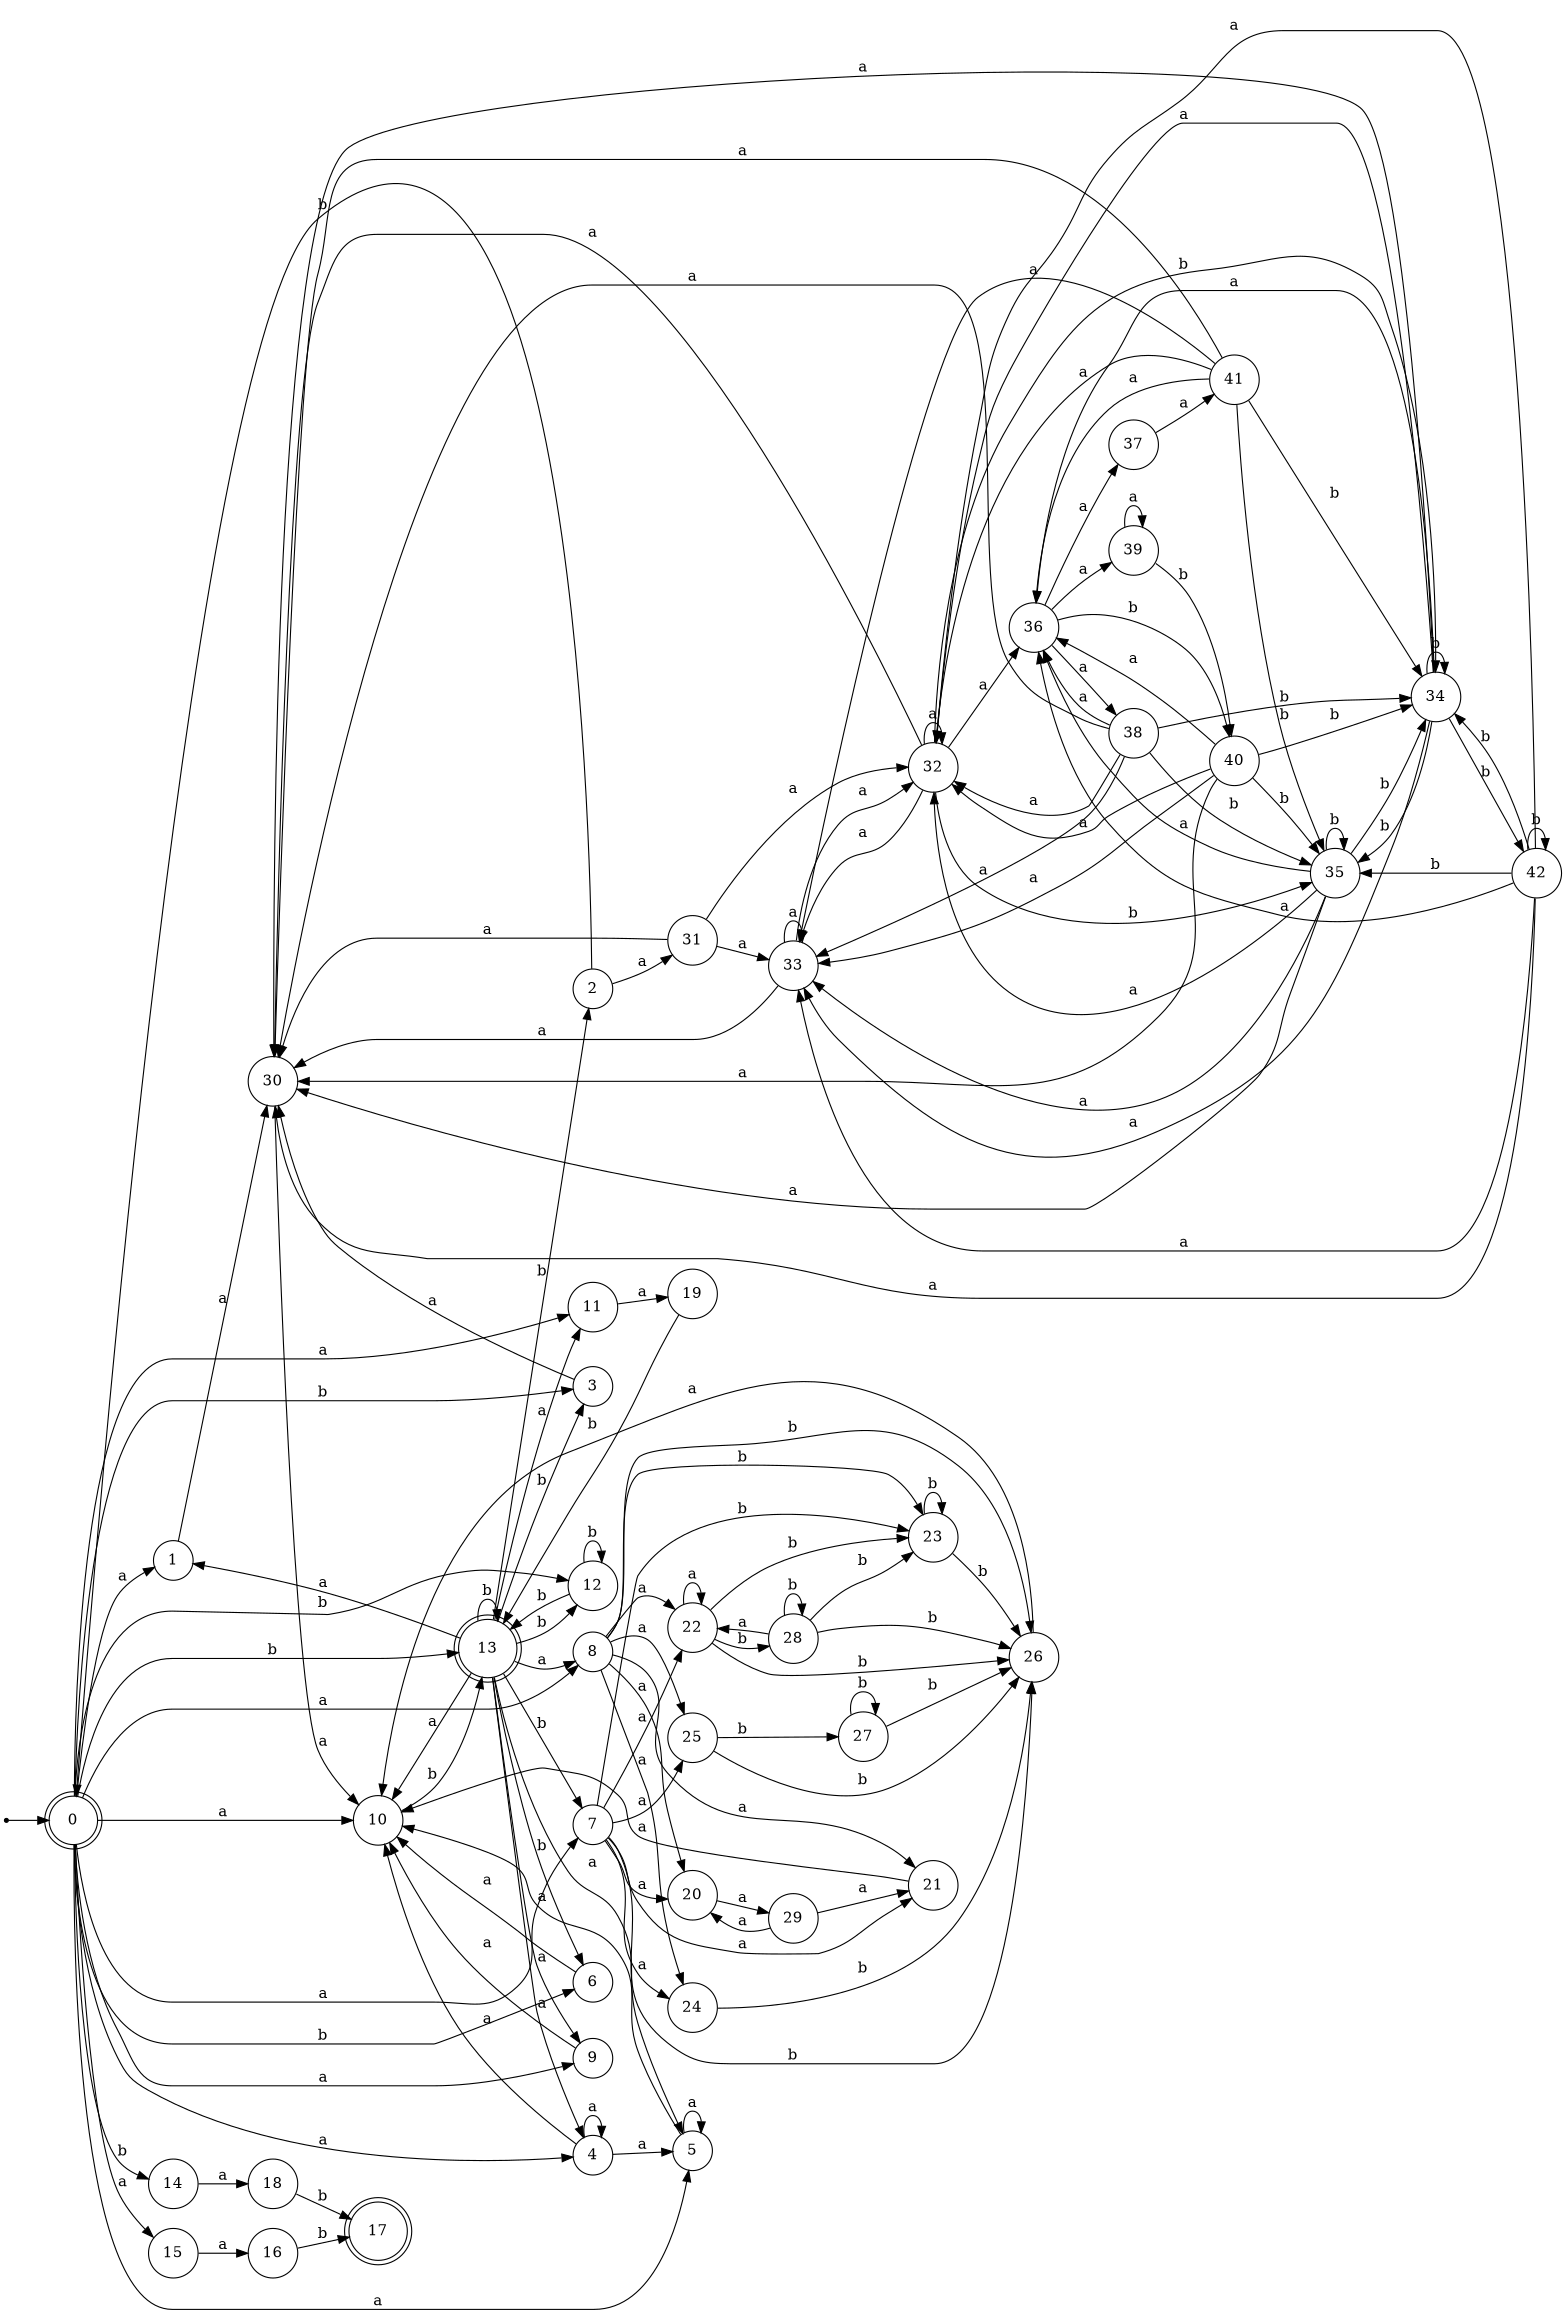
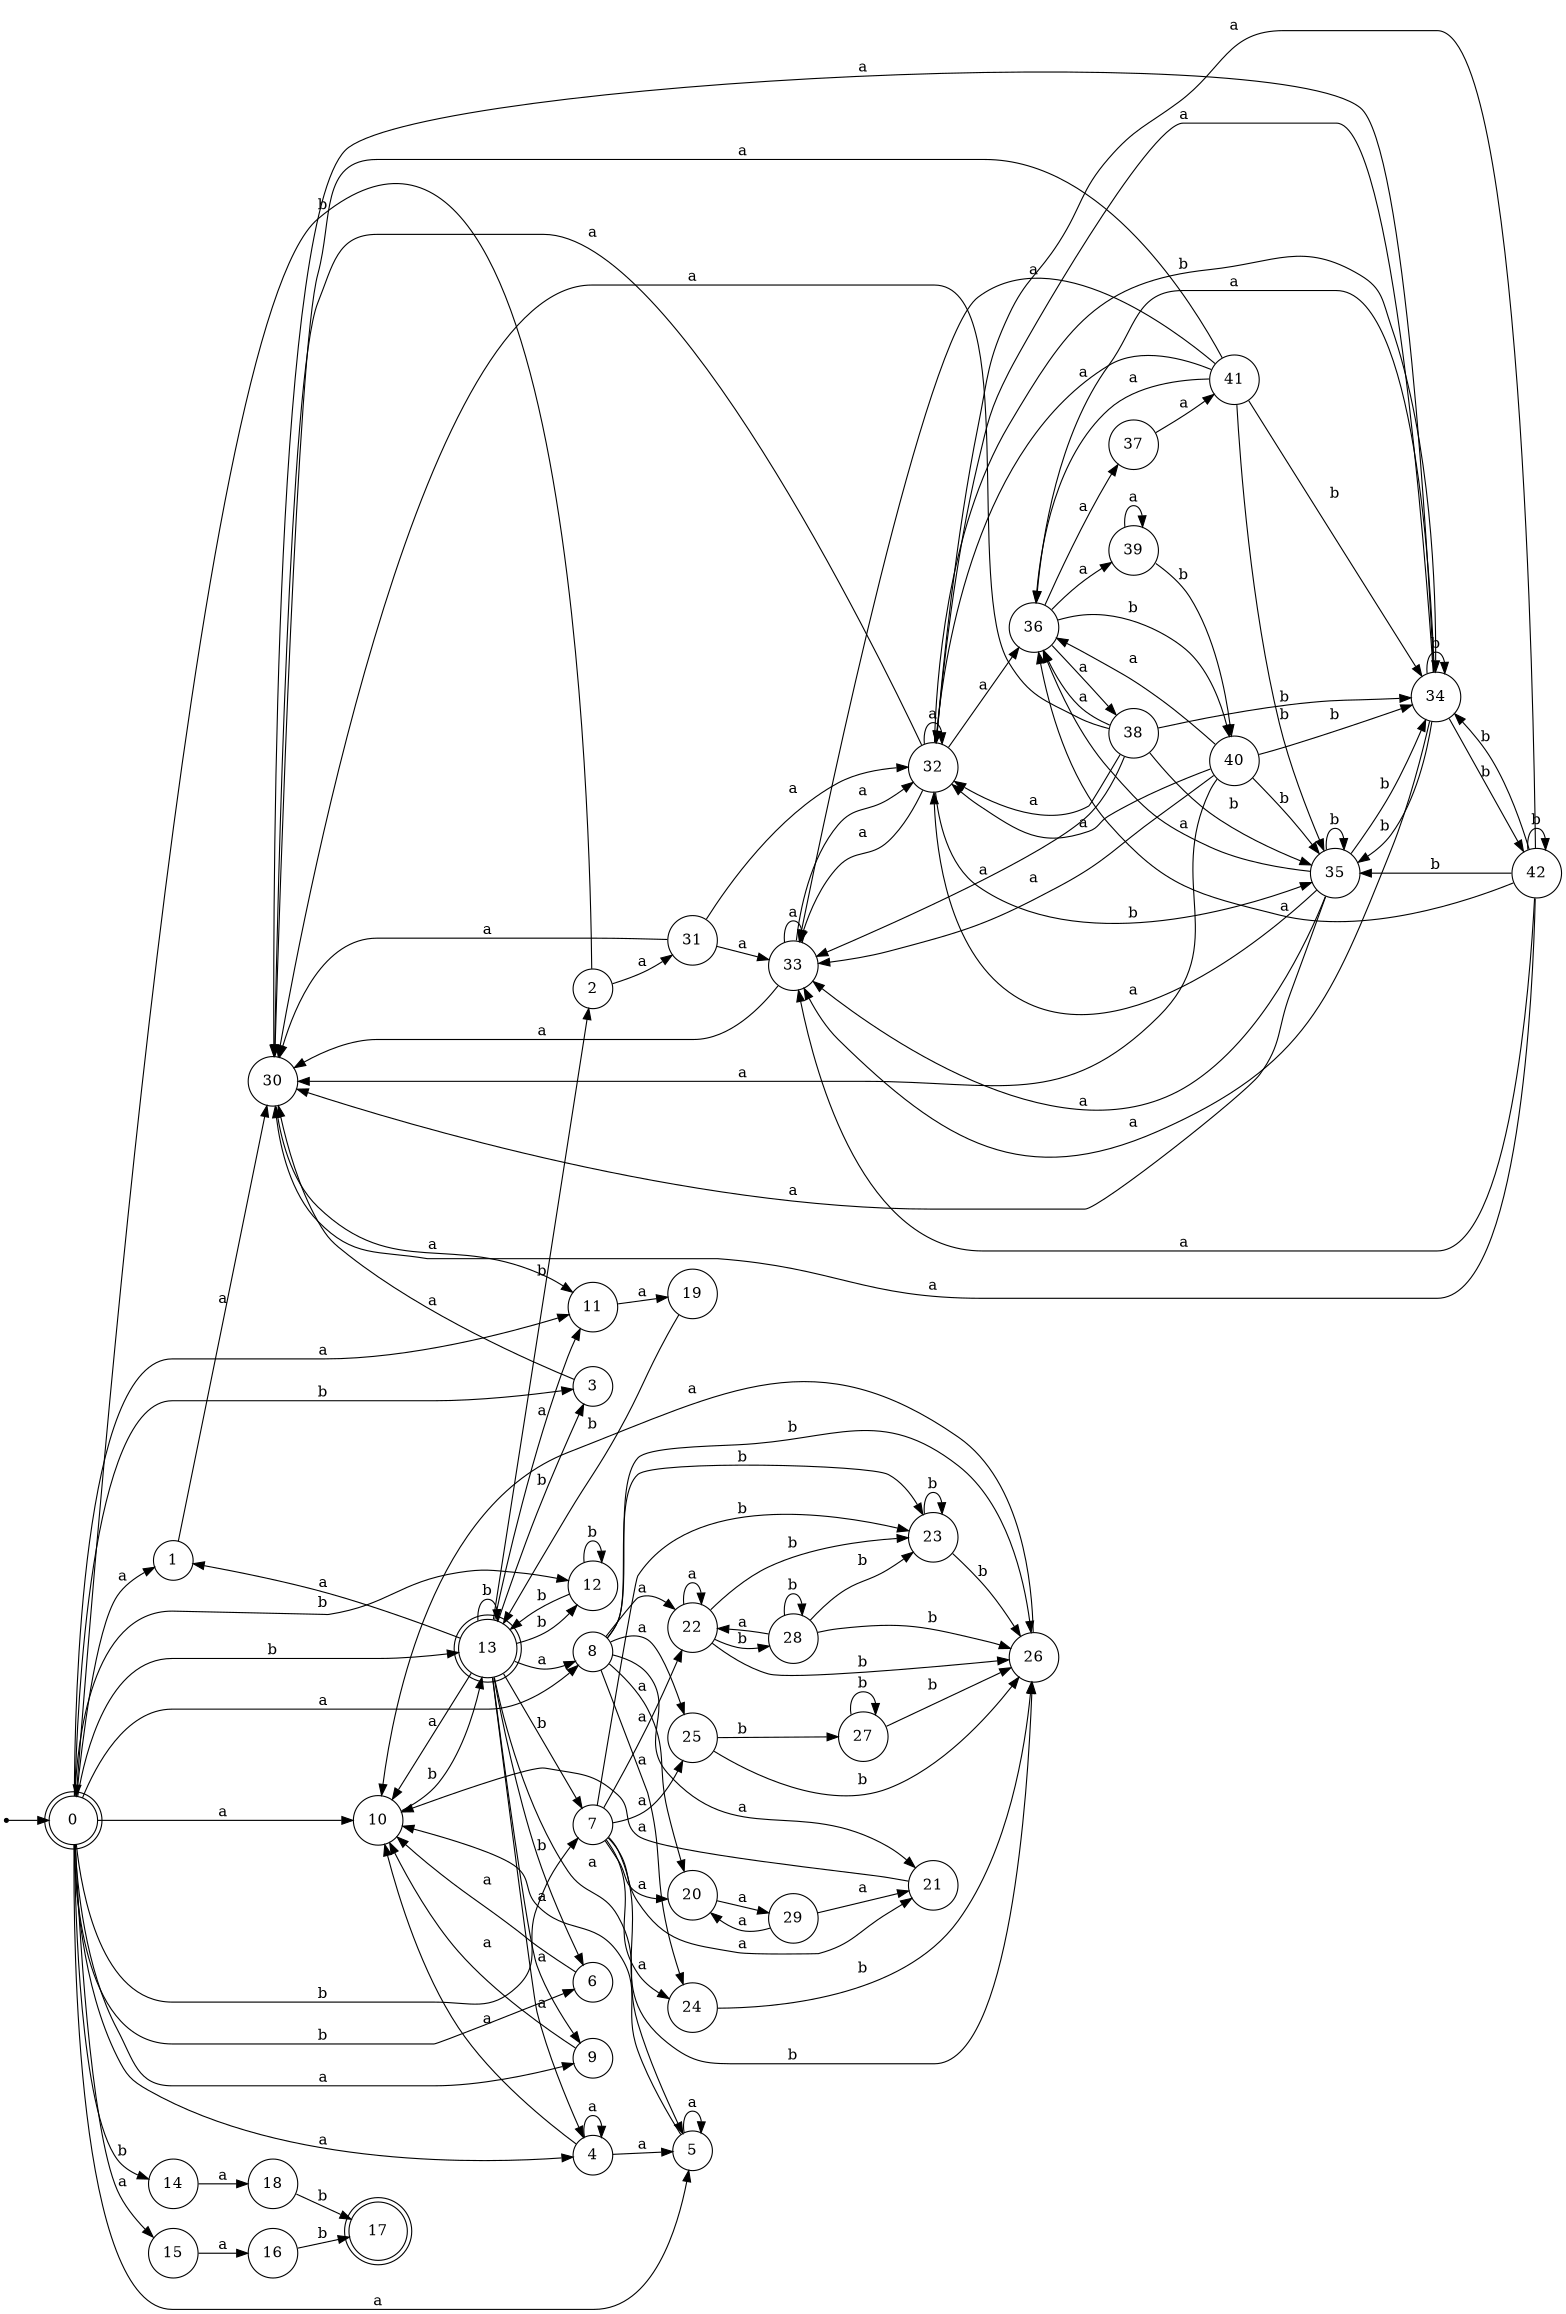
edge "30" -> "10": now "30" -> "11"
edge "0" -> "7": label "a" -> "b"
